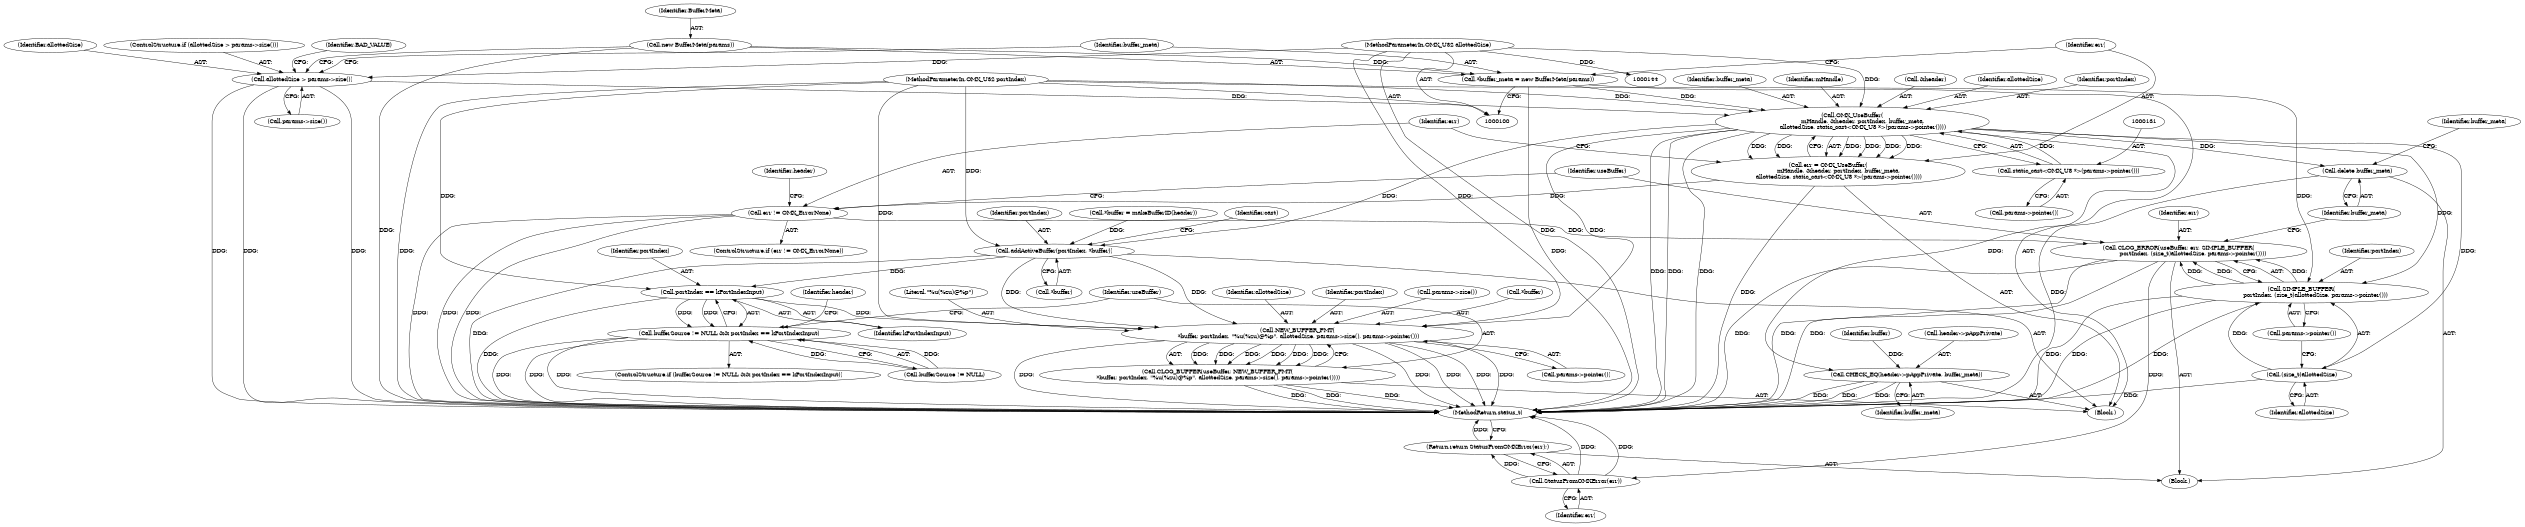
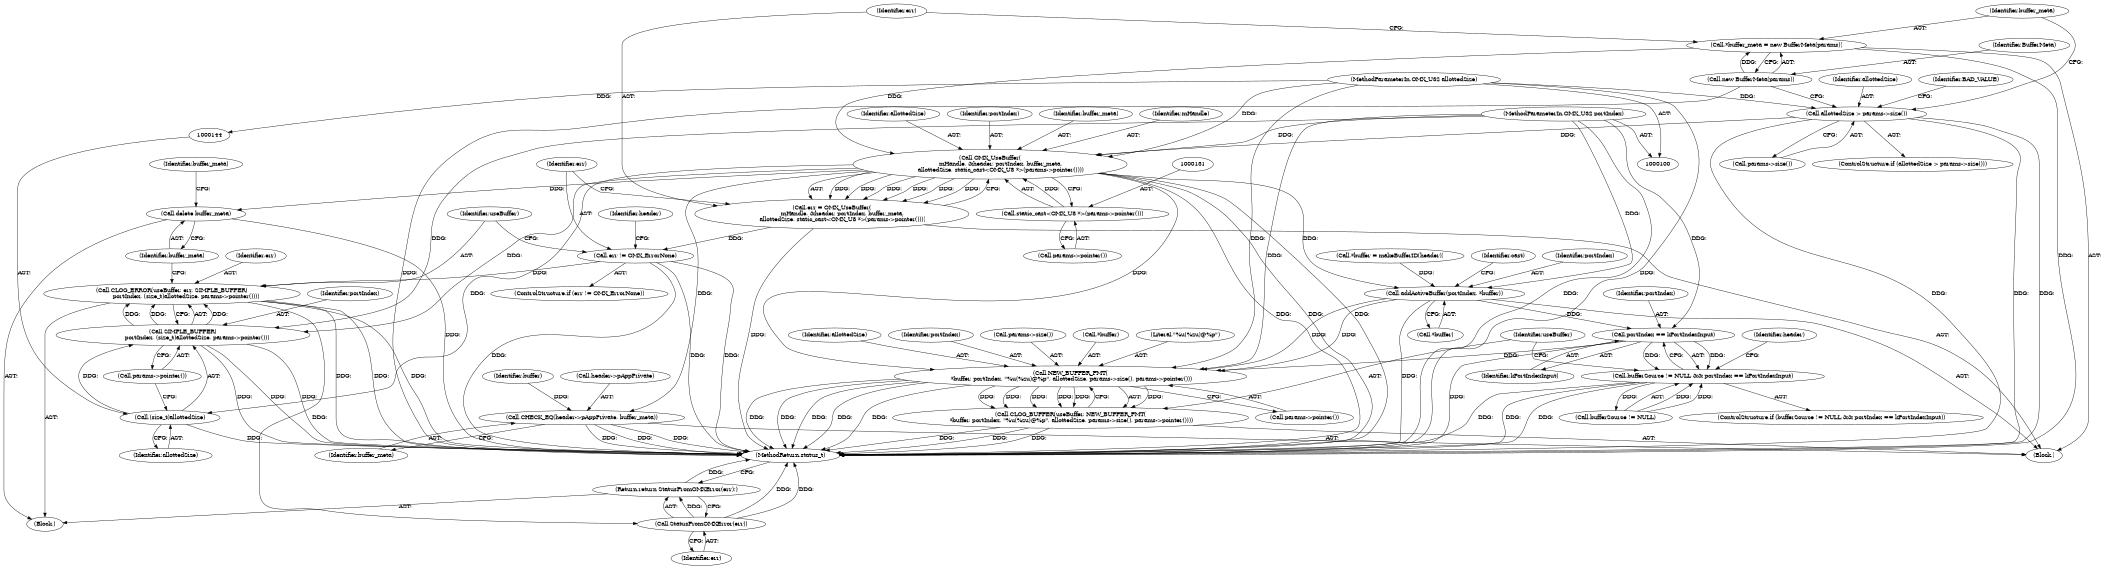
edge "(ControlStructure,if (allottedSize > params->size()))" -> "(Call,allottedSize > params->size())": reversed
node "(Call,&header)": removed
edge "(Call,*buffer_meta = new BufferMeta(params))" -> "1000100": now "(Call,*buffer_meta = new BufferMeta(params))" -> "(Call,new BufferMeta(params))"
edge "1000144" -> "(Call,(size_t)allottedSize)": added, label "AST:"
edge "(Call,bufferSource != NULL && portIndex == kPortIndexInput)" -> "(Call,bufferSource != NULL)": label "CFG: " -> "DDG: "
